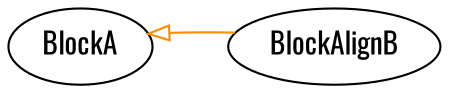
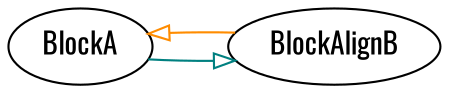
edge "BlockA" -> "BlockAlignB": added
